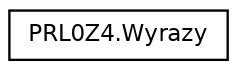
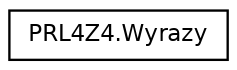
node "PRL0Z4.Wyrazy": label "PRL0Z4.Wyrazy" -> "PRL4Z4.Wyrazy"
